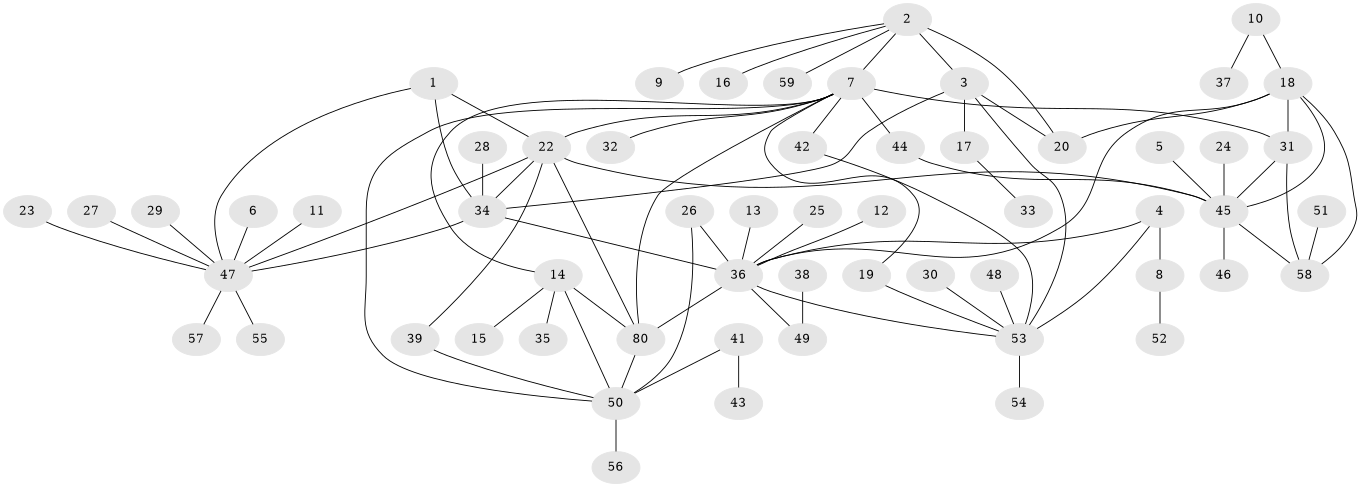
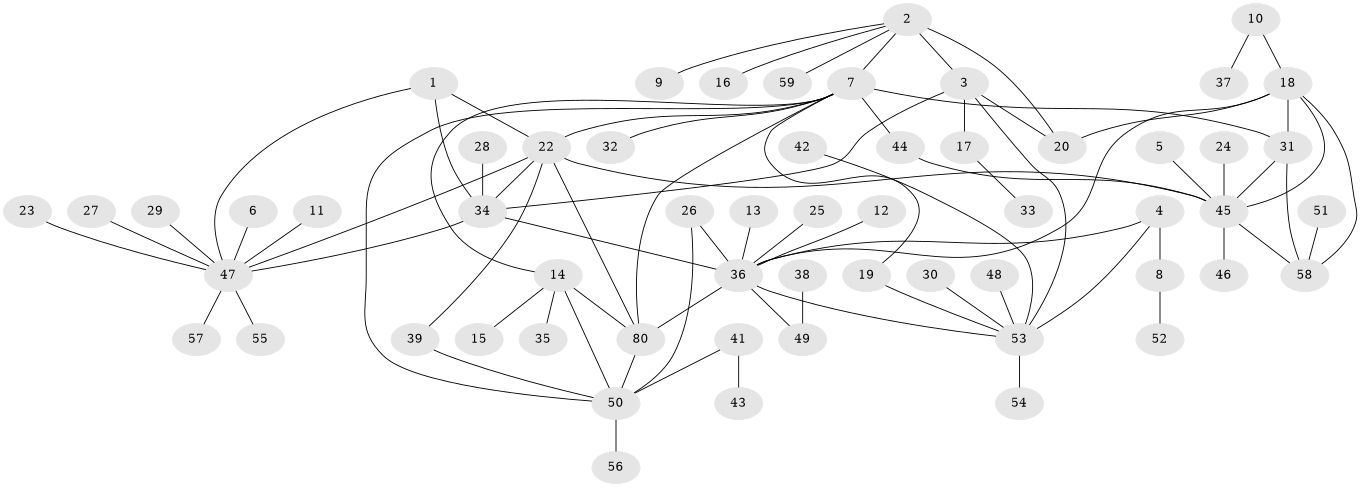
edge "7" -- "42": removed
